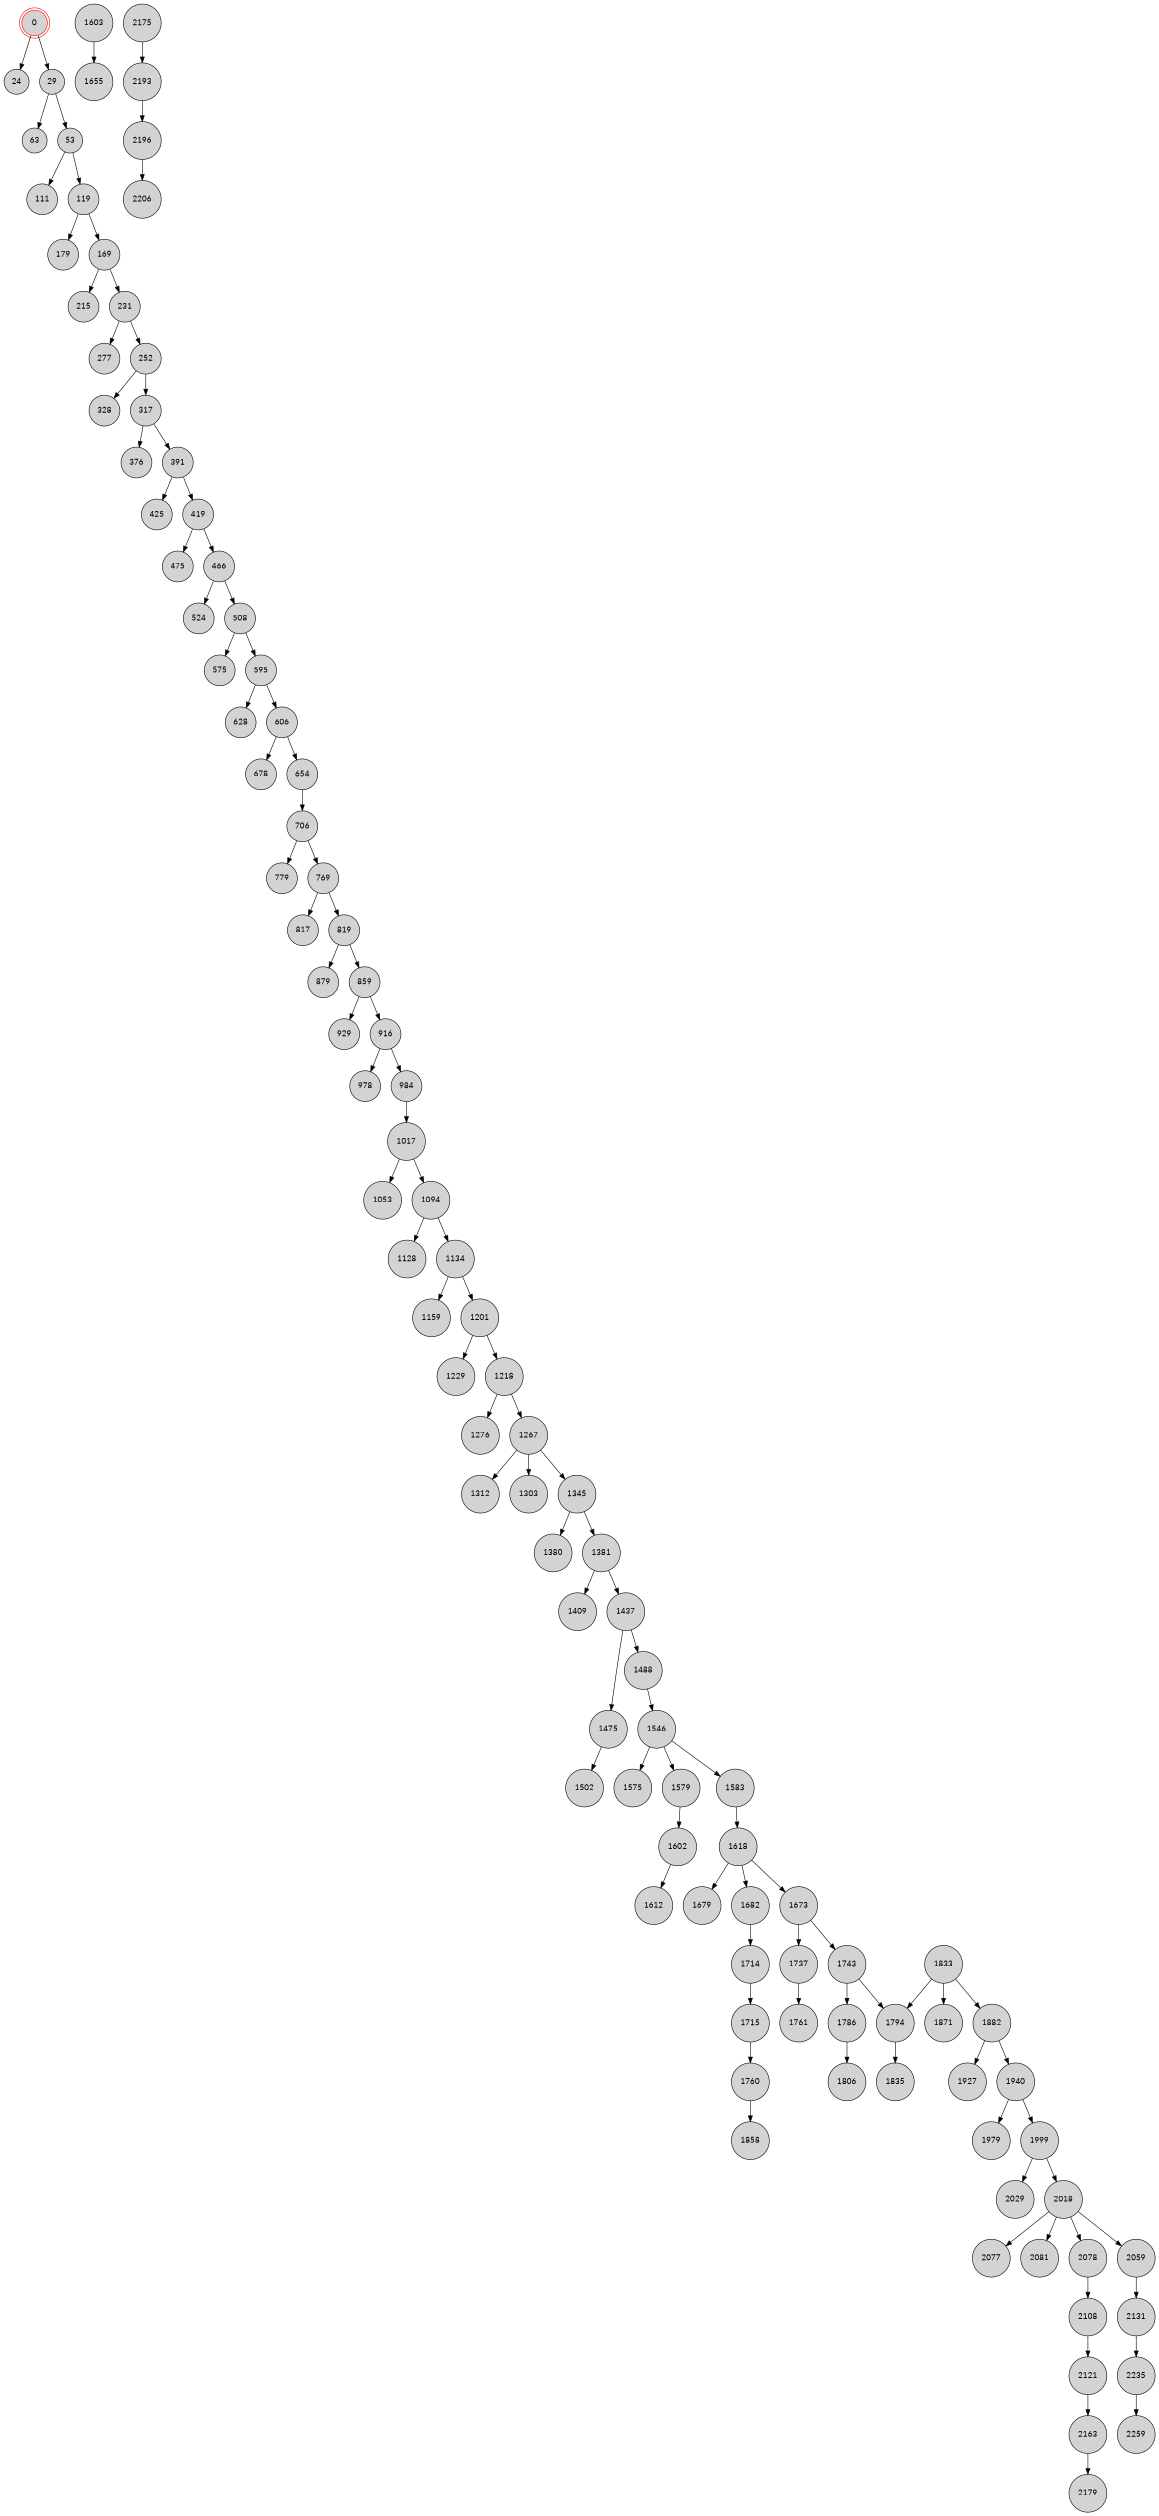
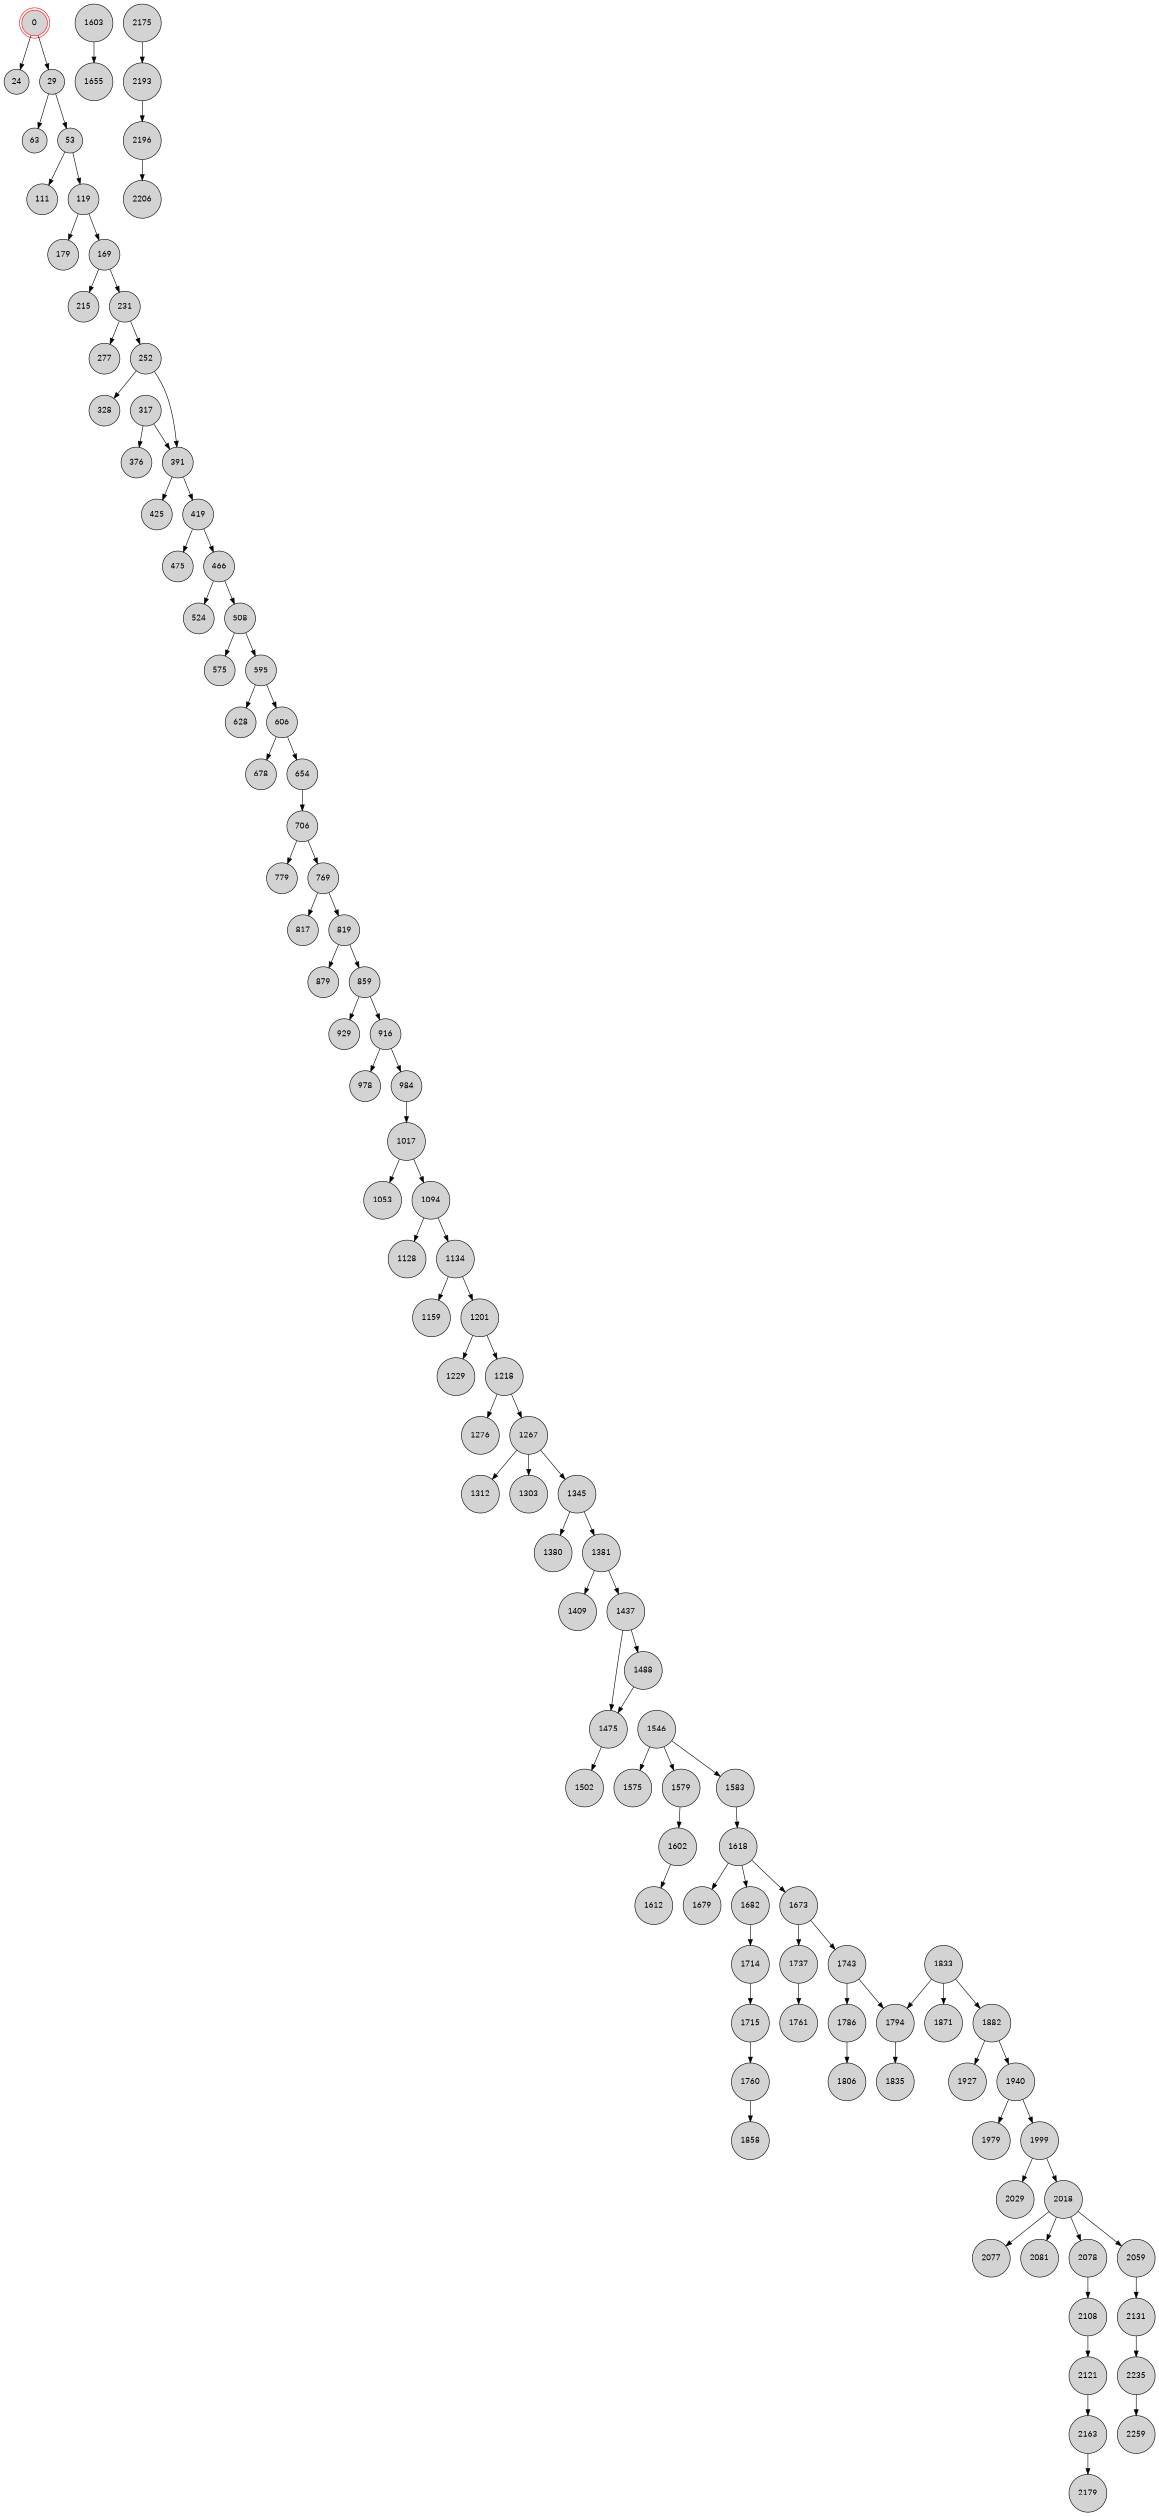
edge "252" -> "317": now "252" -> "391"
edge "1488" -> "1546": now "1488" -> "1475"
